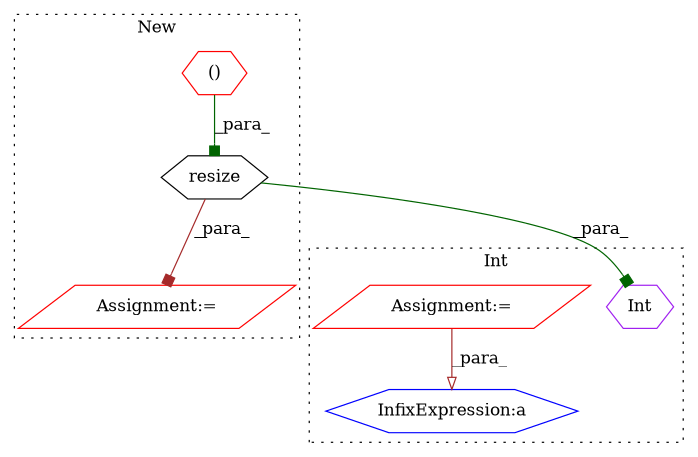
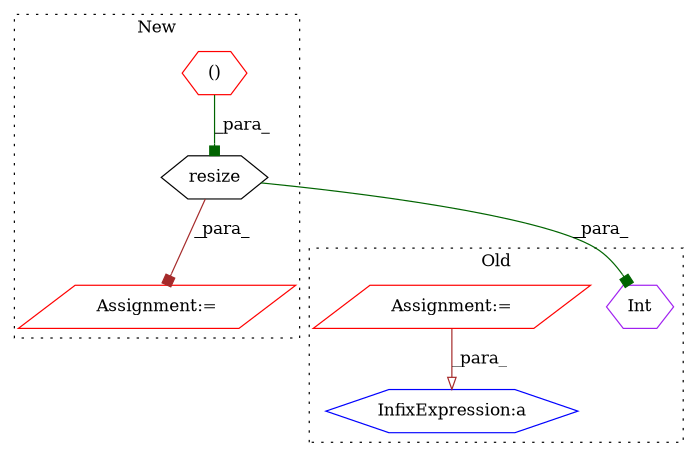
cluster "Int": label "Int" -> "Old"
